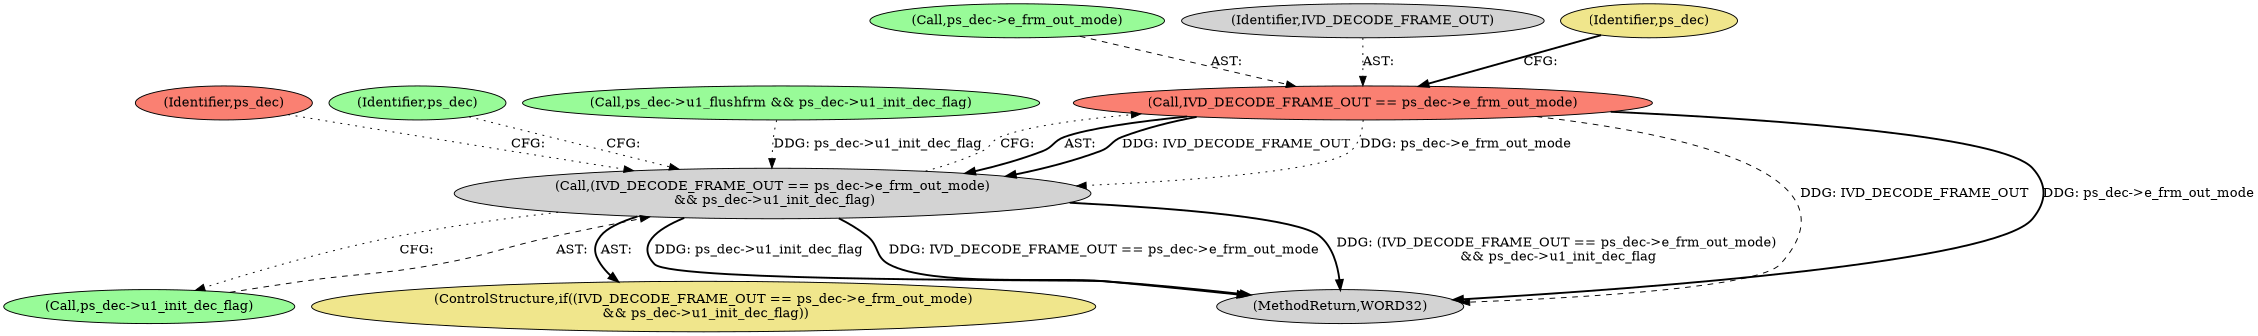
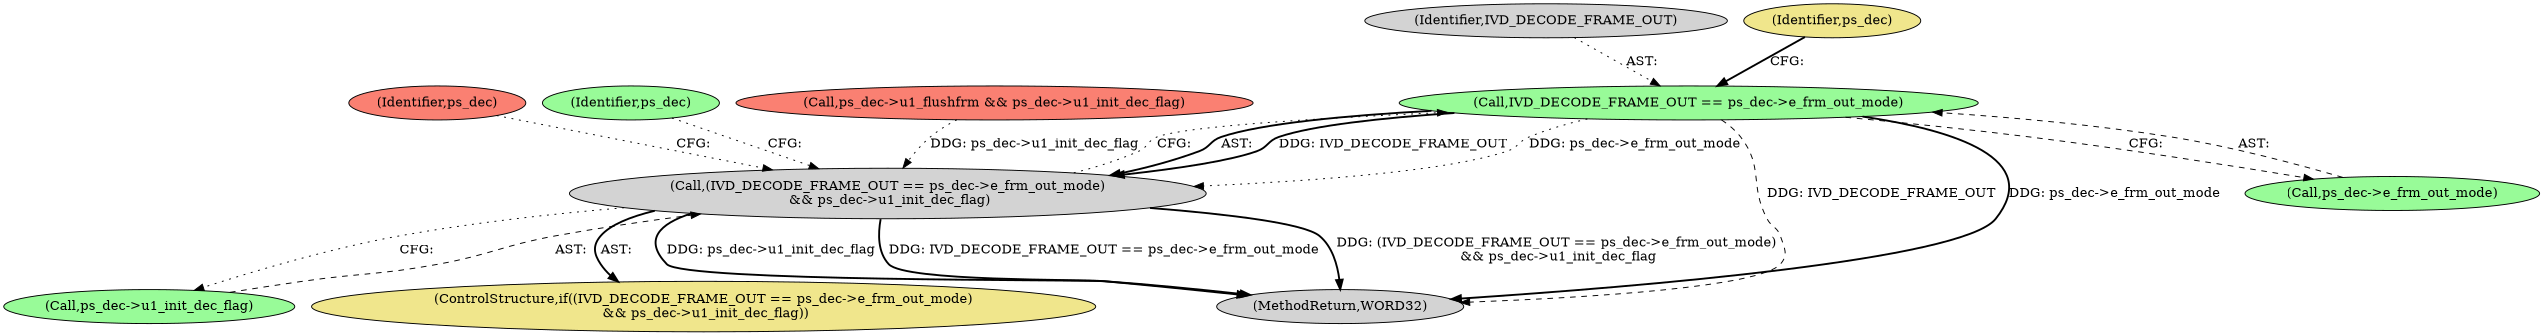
node "(Call,ps_dec->u1_flushfrm && ps_dec->u1_init_dec_flag)": fillcolor palegreen -> salmon
node "(Call,IVD_DECODE_FRAME_OUT == ps_dec->e_frm_out_mode)": fillcolor salmon -> palegreen
edge "(Call,IVD_DECODE_FRAME_OUT == ps_dec->e_frm_out_mode)" -> "(Call,ps_dec->e_frm_out_mode)": added, label "CFG:"
